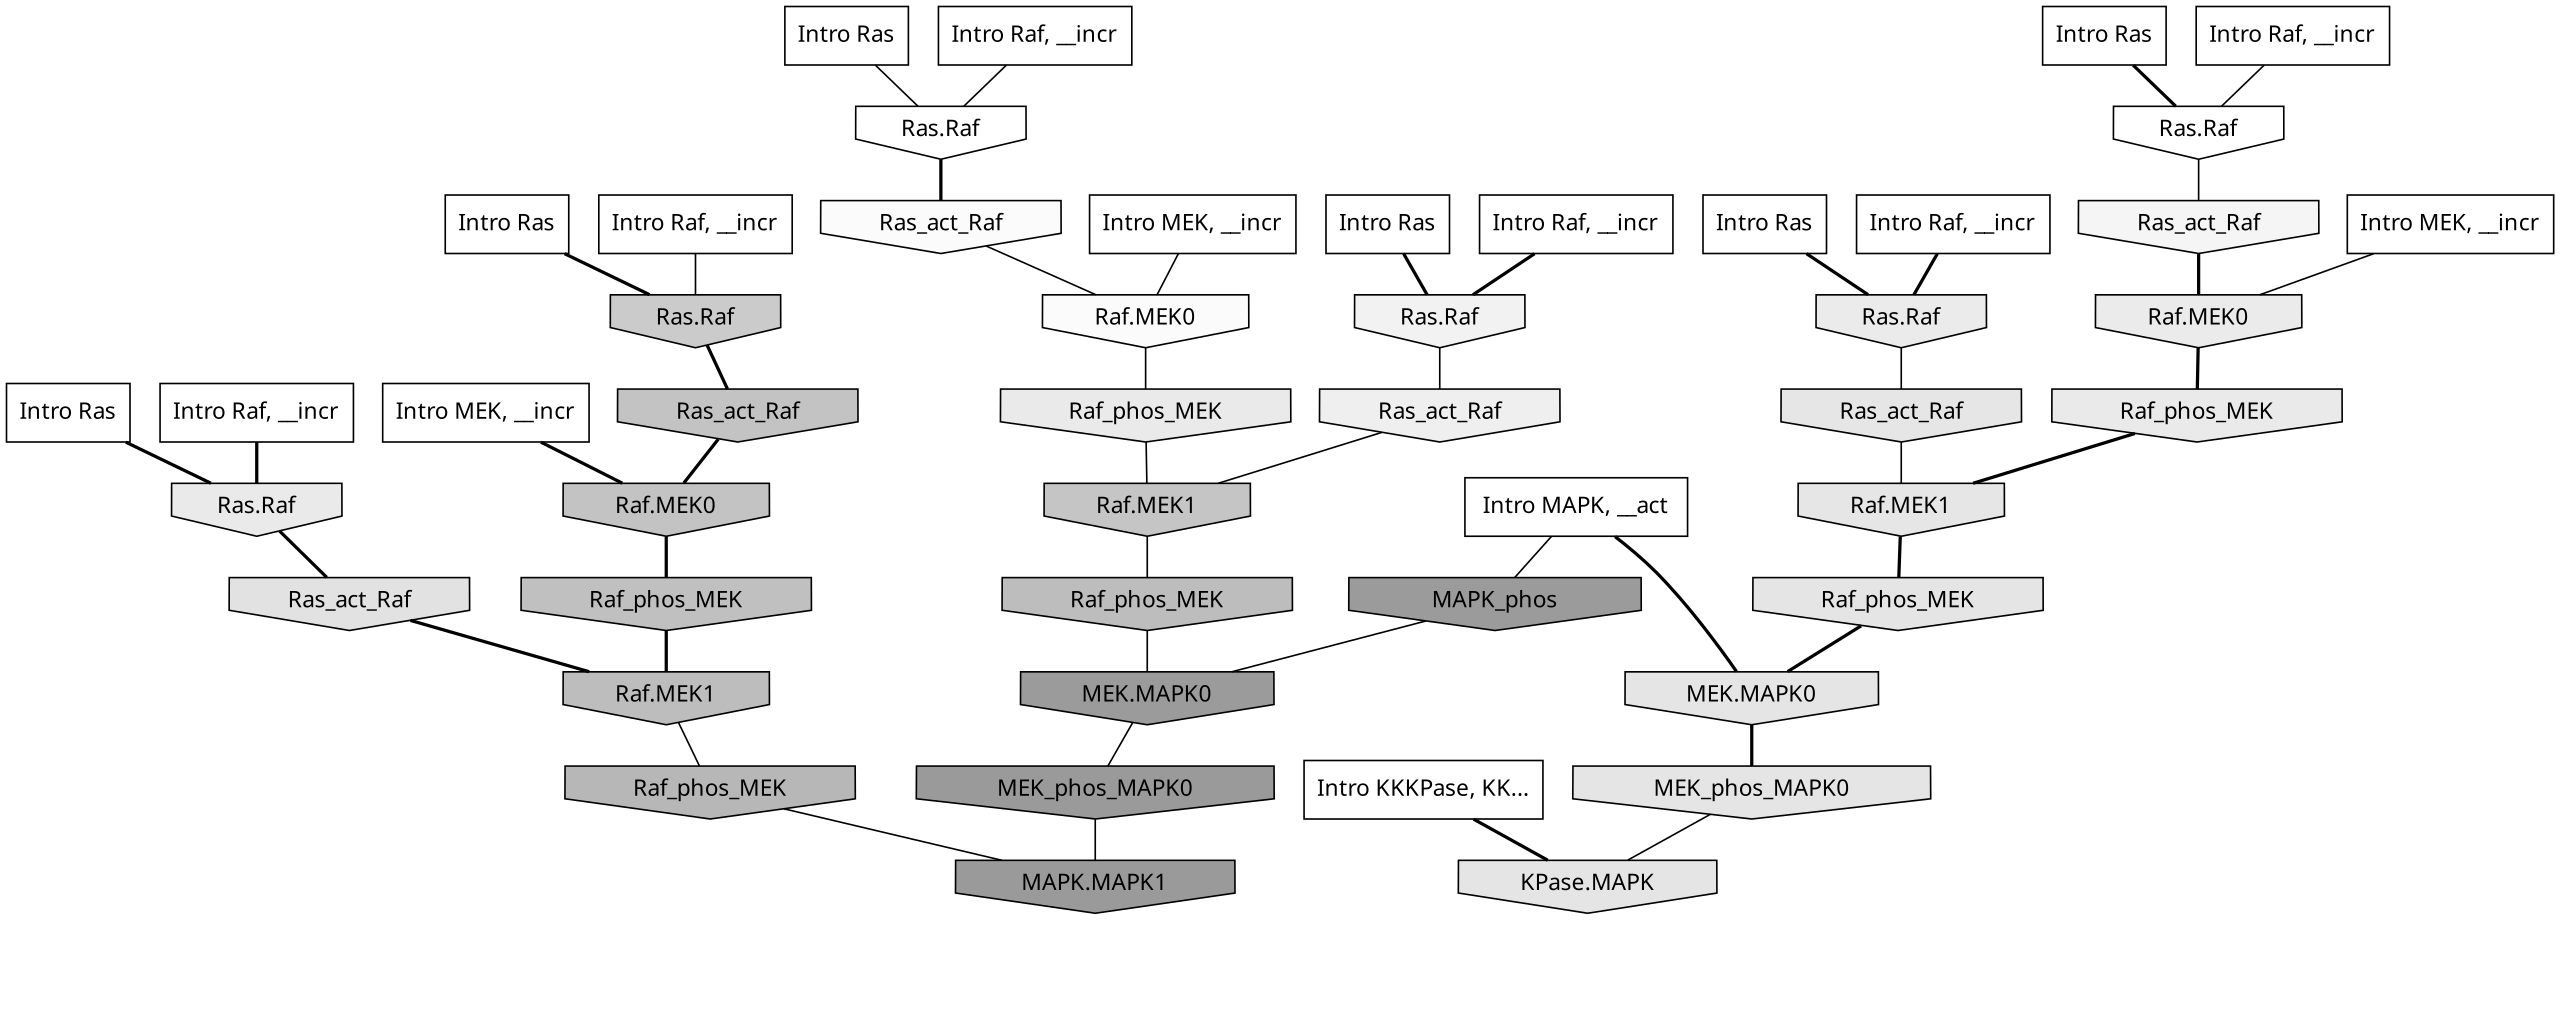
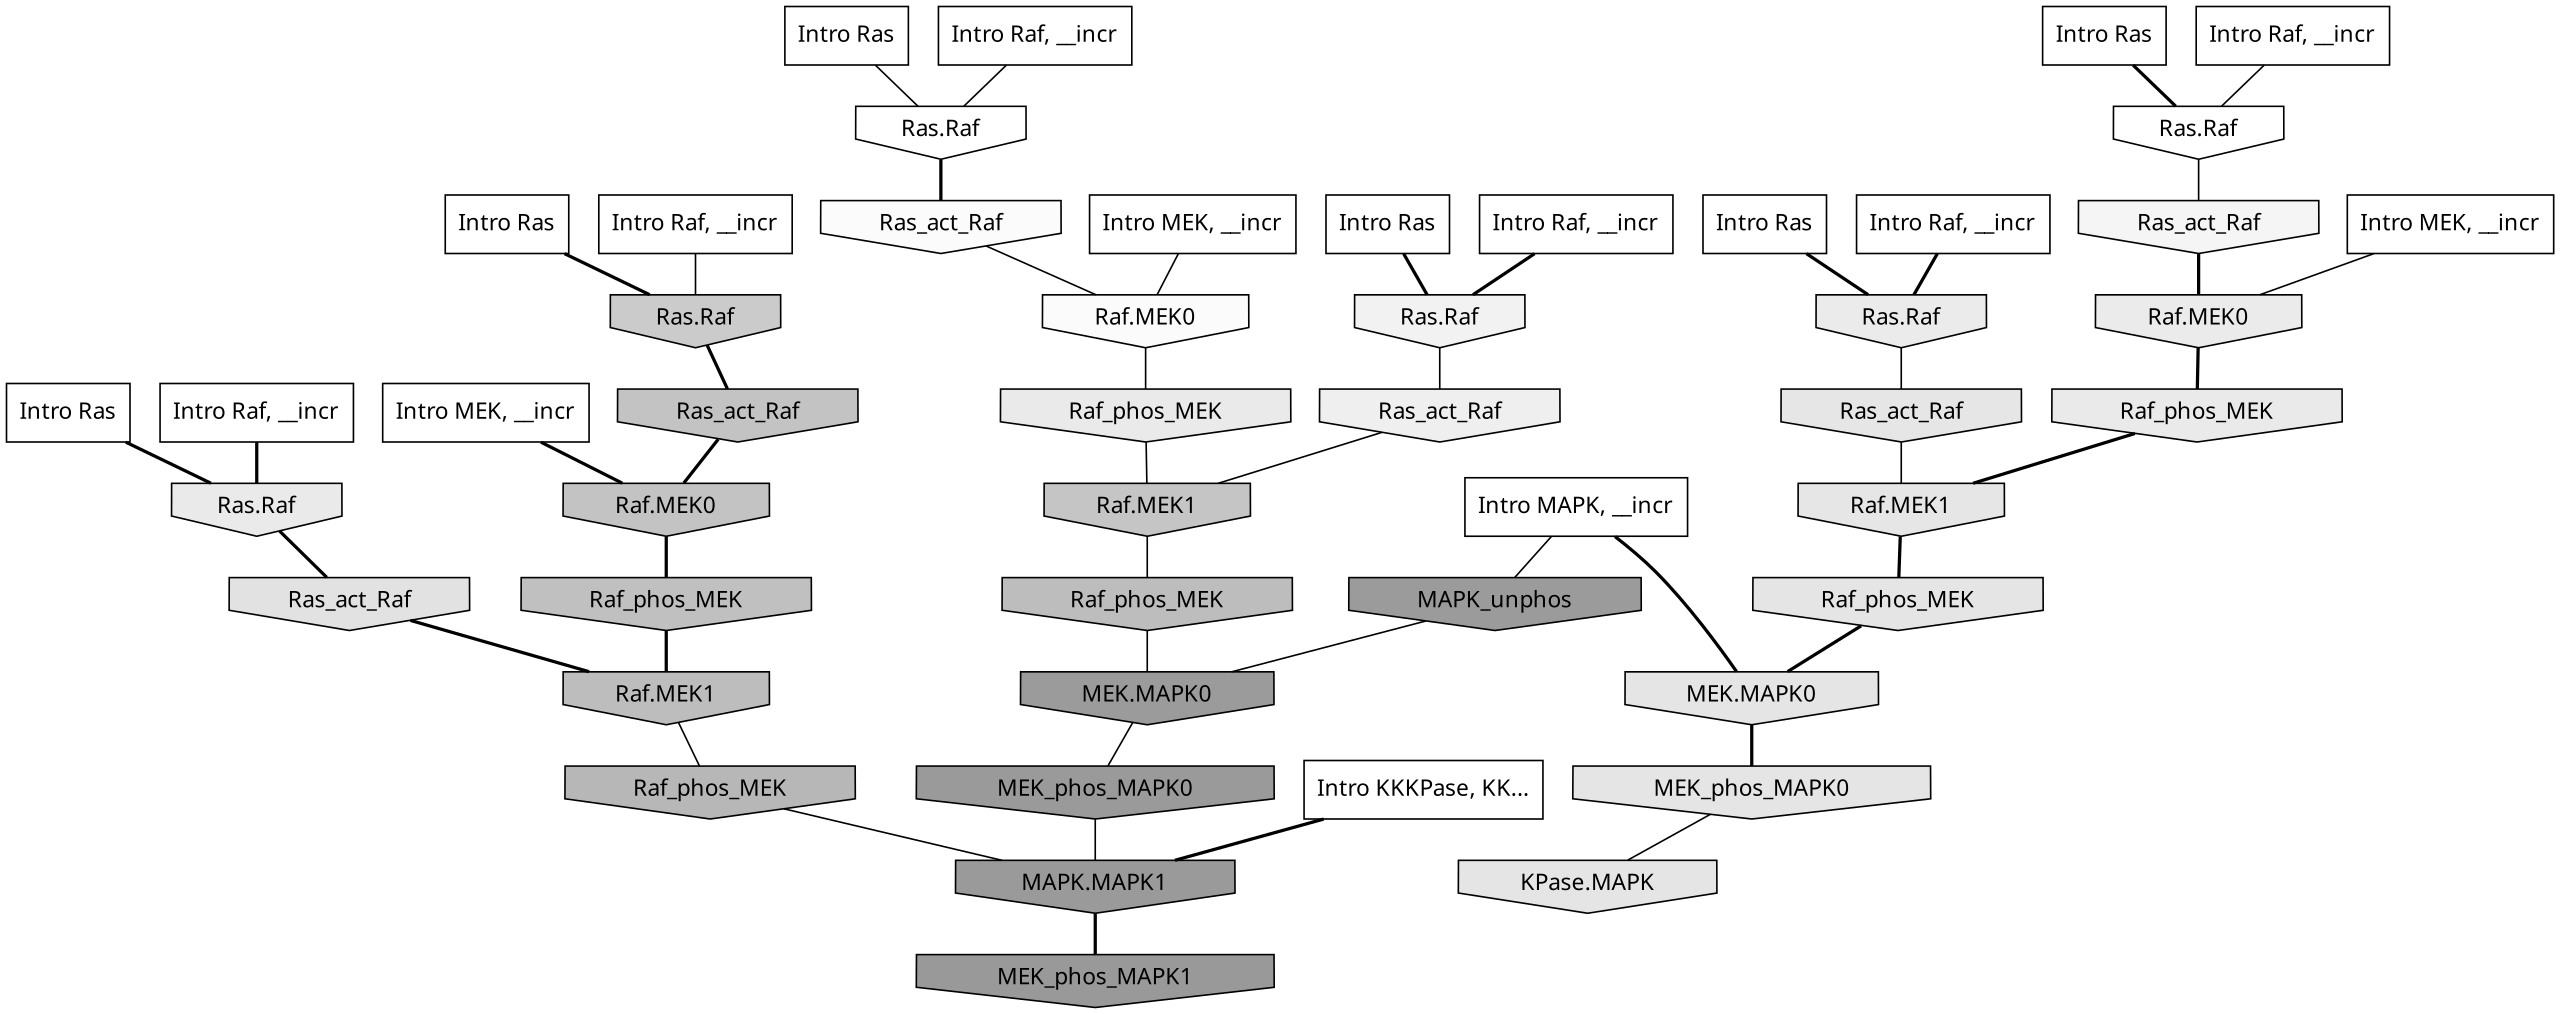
node "Intro MAPK, __act": label "Intro MAPK, __act" -> "Intro MAPK, __incr"
node "MAPK_phos": label "MAPK_phos" -> "MAPK_unphos"
edge "Intro KKKPase, KK..." -- "KPase.MAPK": now "Intro KKKPase, KK..." -- "MAPK.MAPK1"
node "MEK_phos_MAPK1": added
